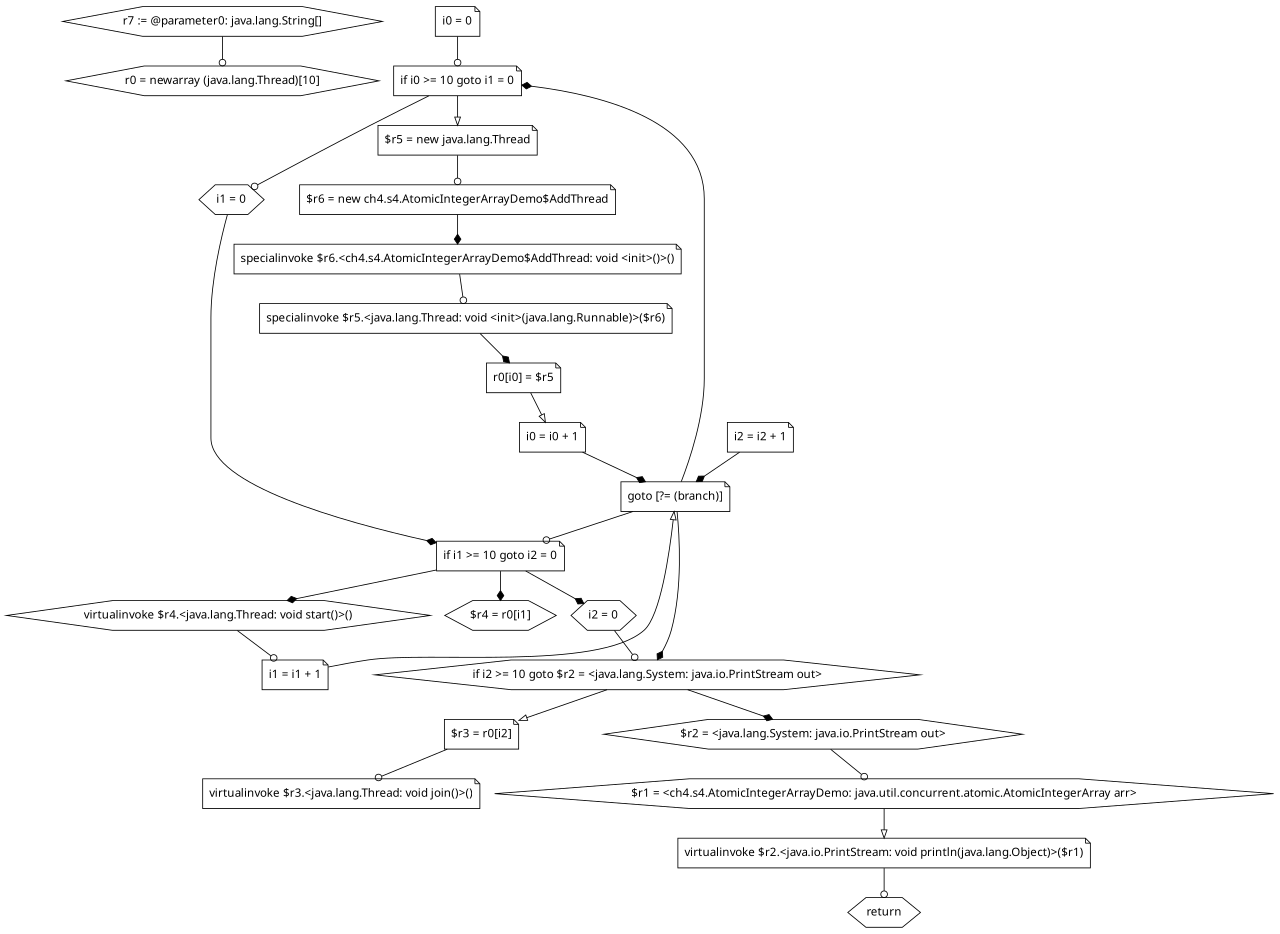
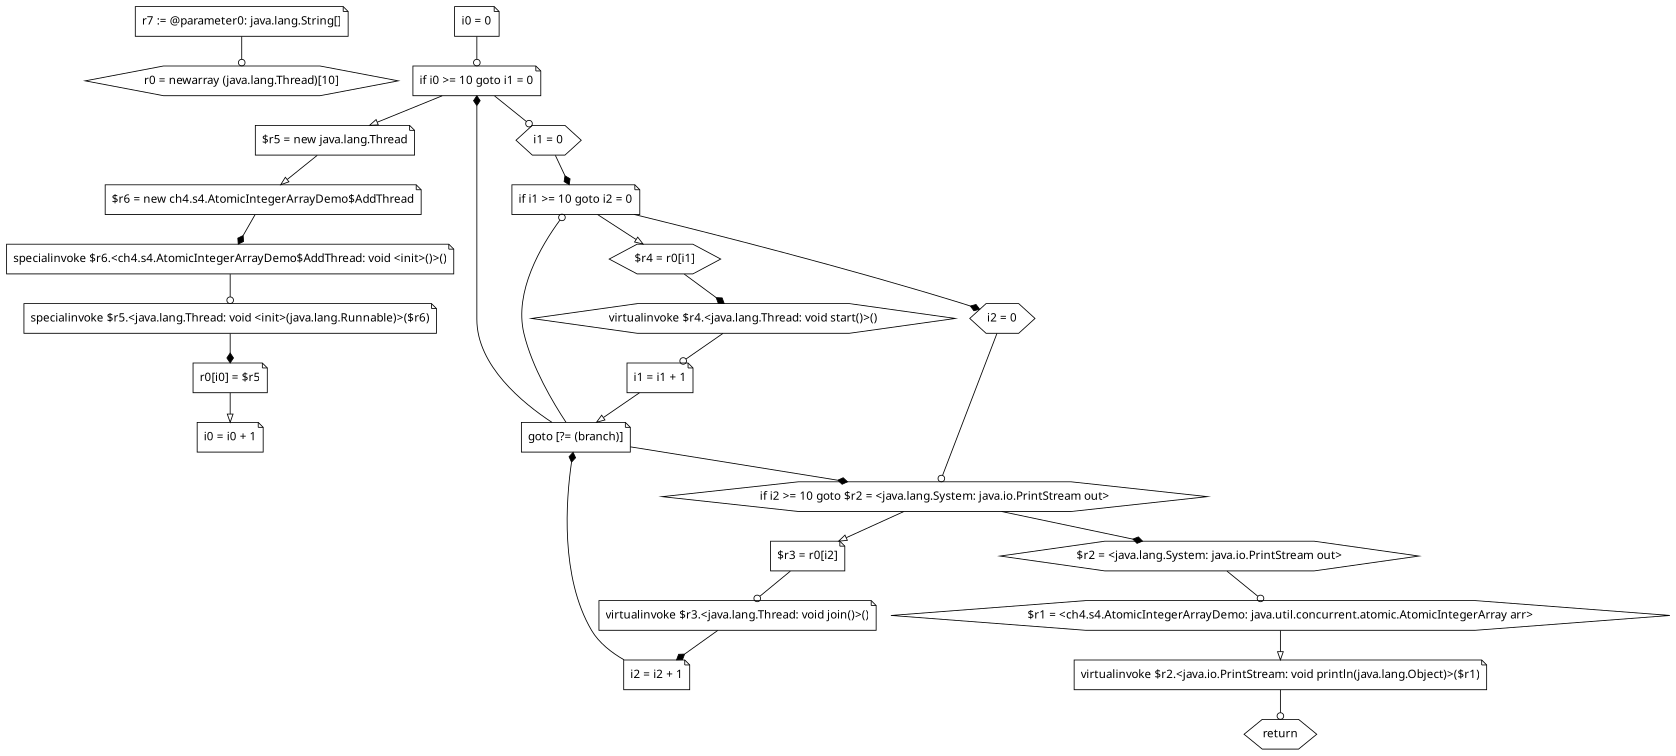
node "r7 := @parameter0: java.lang.String[]": shape hexagon -> note
edge "$r5 = new java.lang.Thread" -> "$r6 = new ch4.s4.AtomicIntegerArrayDemo$AddThread": arrowhead odot -> onormal
edge "i0 = i0 + 1" -> "goto [?= (branch)]": removed
edge "if i1 >= 10 goto i2 = 0" -> "$r4 = r0[i1]": arrowhead diamond -> onormal
edge "if i1 >= 10 goto i2 = 0" -> "virtualinvoke $r4.<java.lang.Thread: void start()>()": now "$r4 = r0[i1]" -> "virtualinvoke $r4.<java.lang.Thread: void start()>()"
edge "virtualinvoke $r3.<java.lang.Thread: void join()>()" -> "i2 = i2 + 1": added
